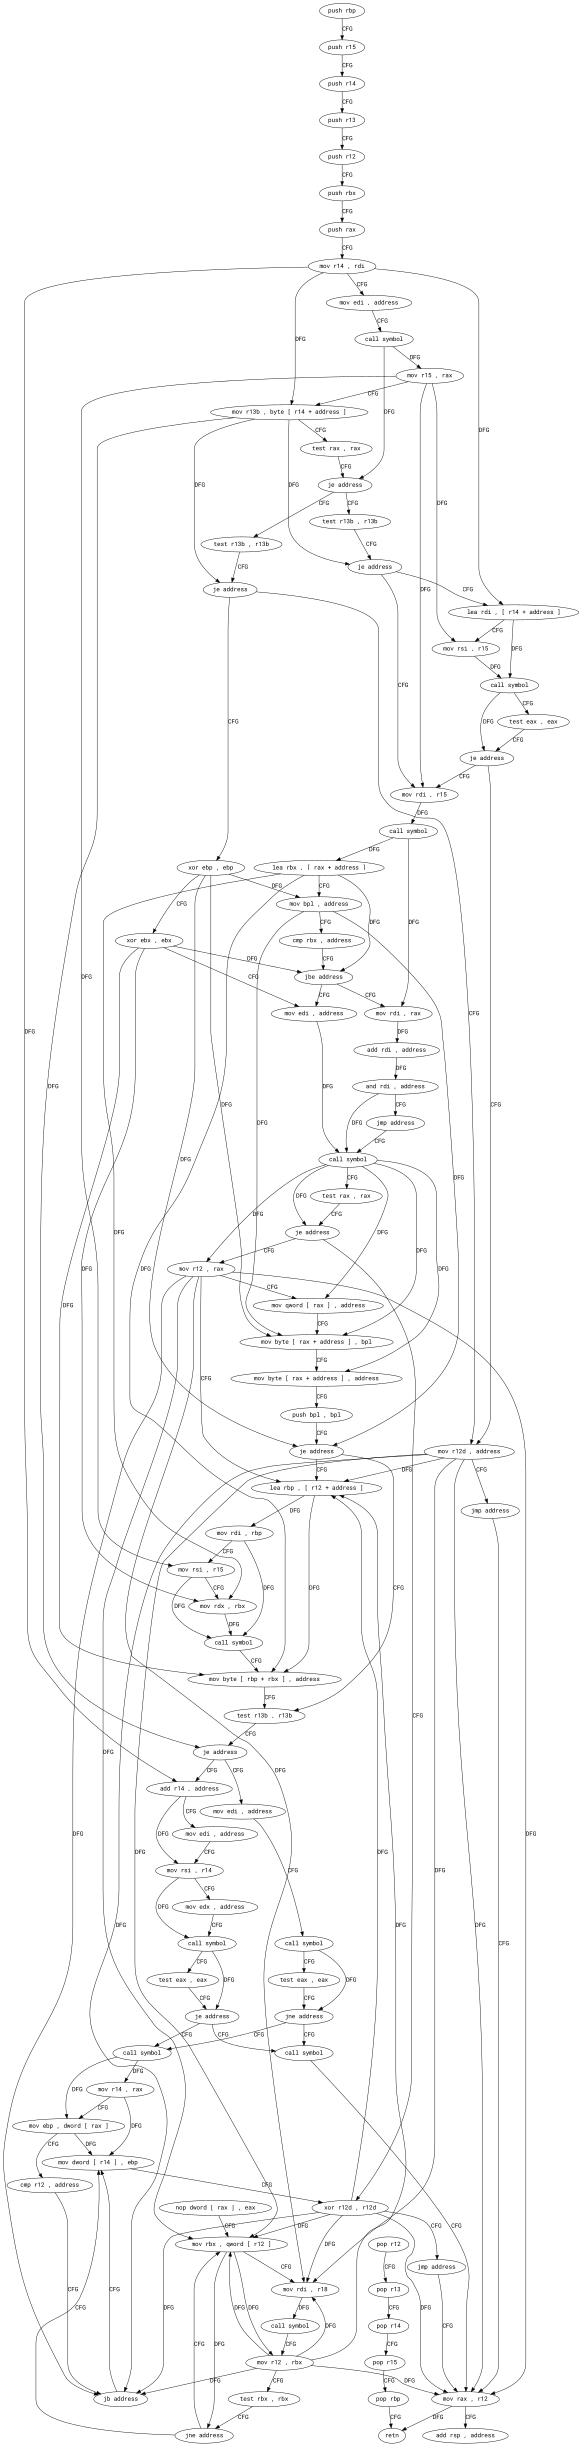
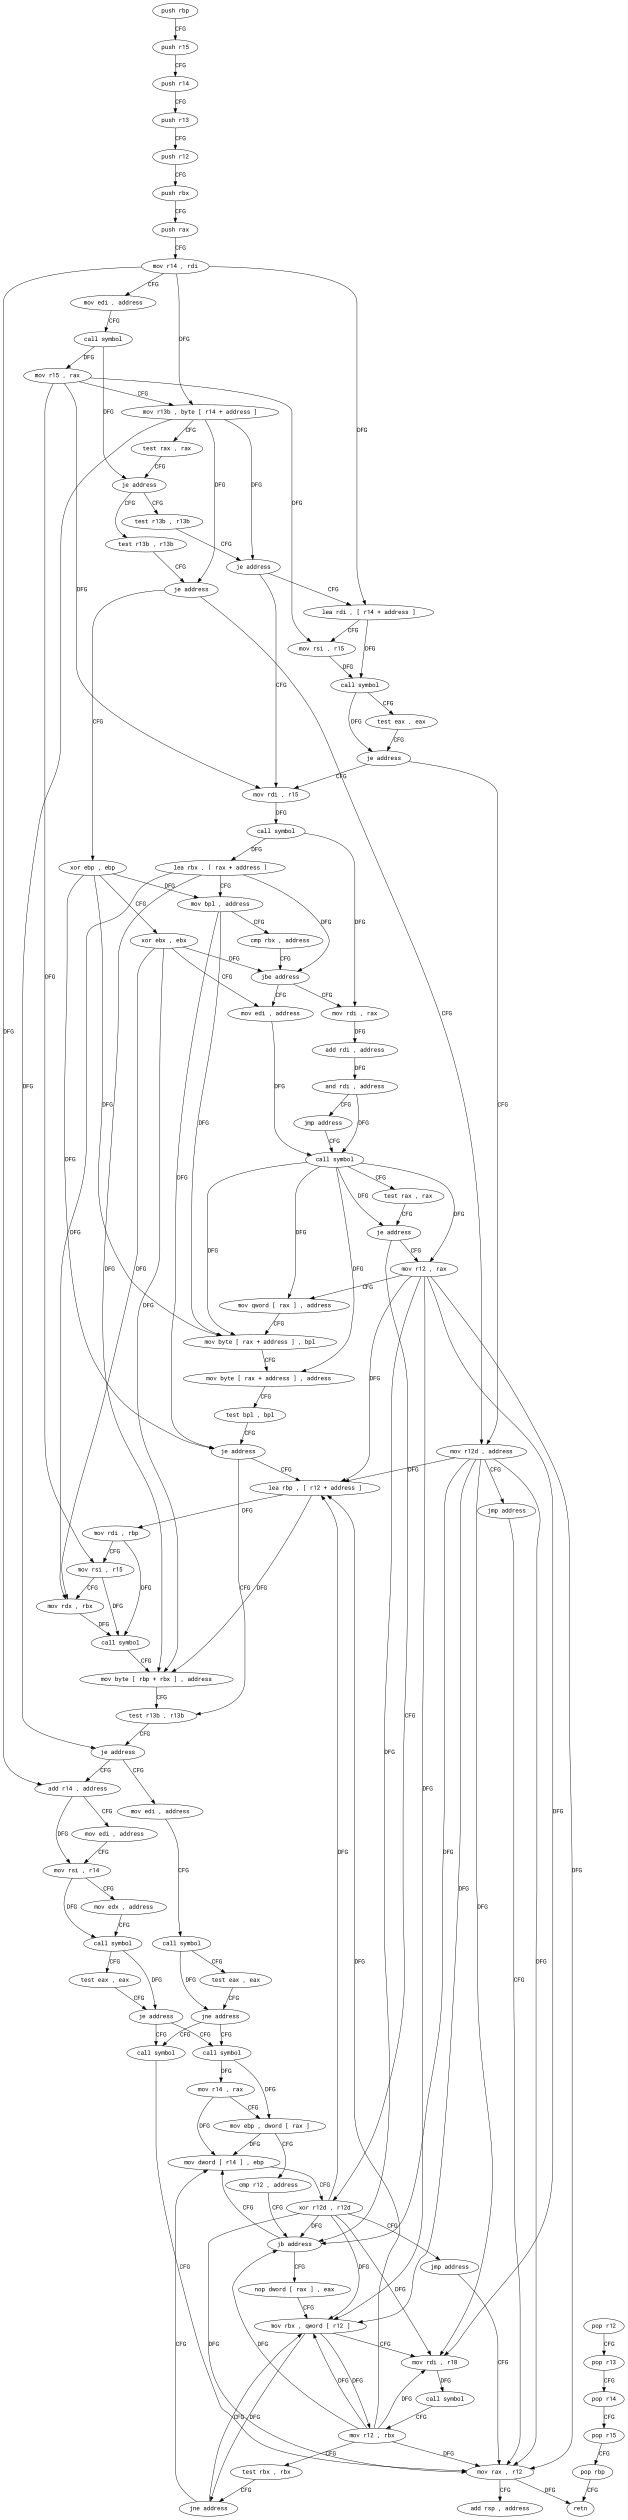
edge "mov r12 , rax" -> "lea rbp , [ r12 + address ]": label "CFG" -> "DFG"
node "push bpl , bpl": label "push bpl , bpl" -> "test bpl , bpl"
edge "jb address" -> "nop dword [ rax ] , eax": added, label "CFG"
